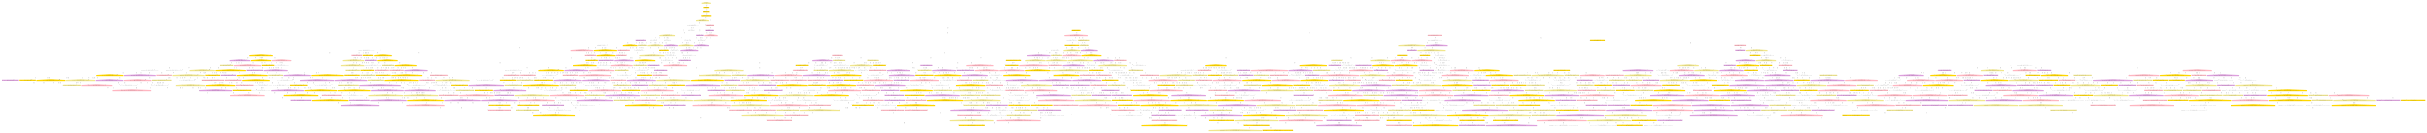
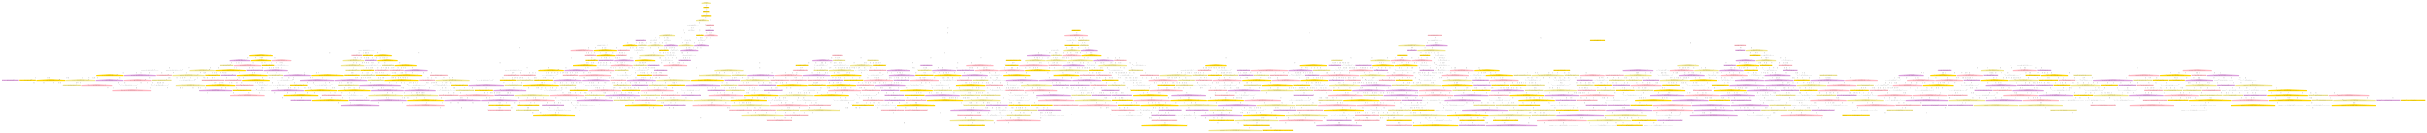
node "S10: [125, 158] [129, 163] {}{1, 2, 3, 4, 7, 15}": fillcolor plum -> gold
